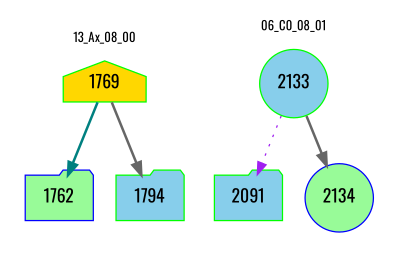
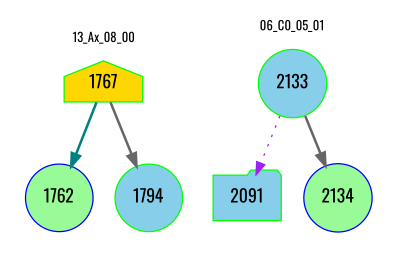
cluster "06_C0_08_01": label "06_C0_08_01" -> "06_C0_05_01"
node "1769": label "1769" -> "1767"
node "1762": shape folder -> circle
node "1794": shape folder -> circle
